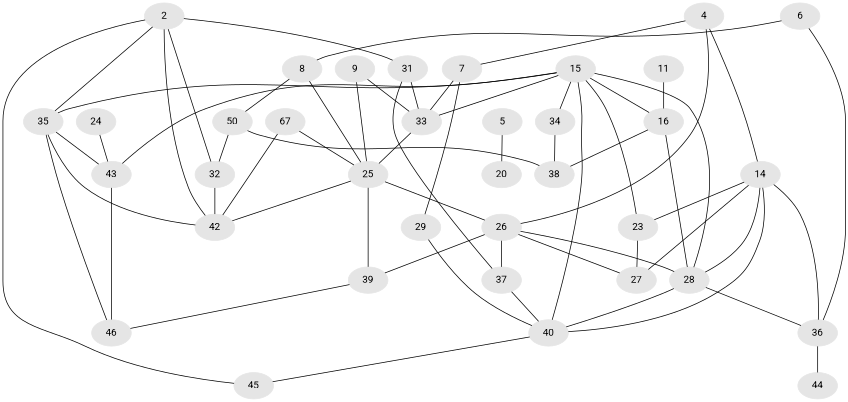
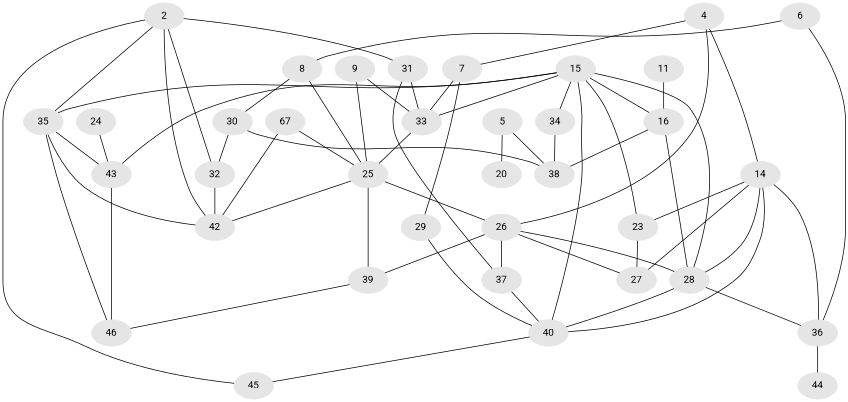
node "50": label "50" -> "30"
edge "5" -- "38": added
